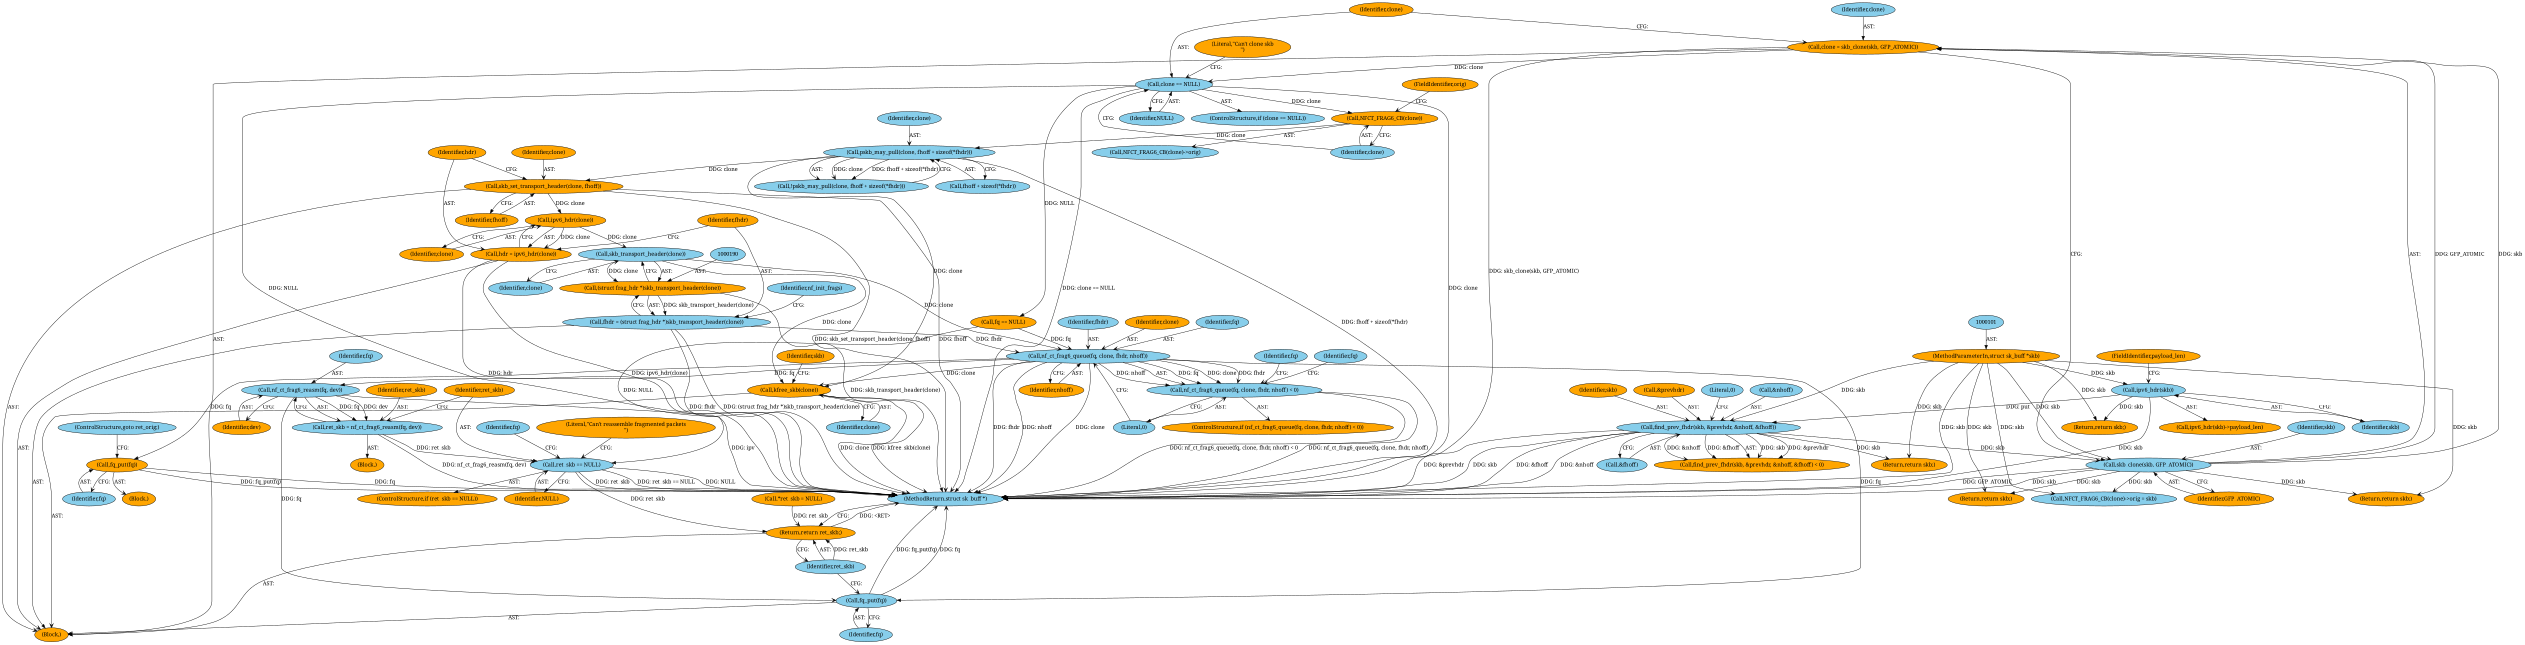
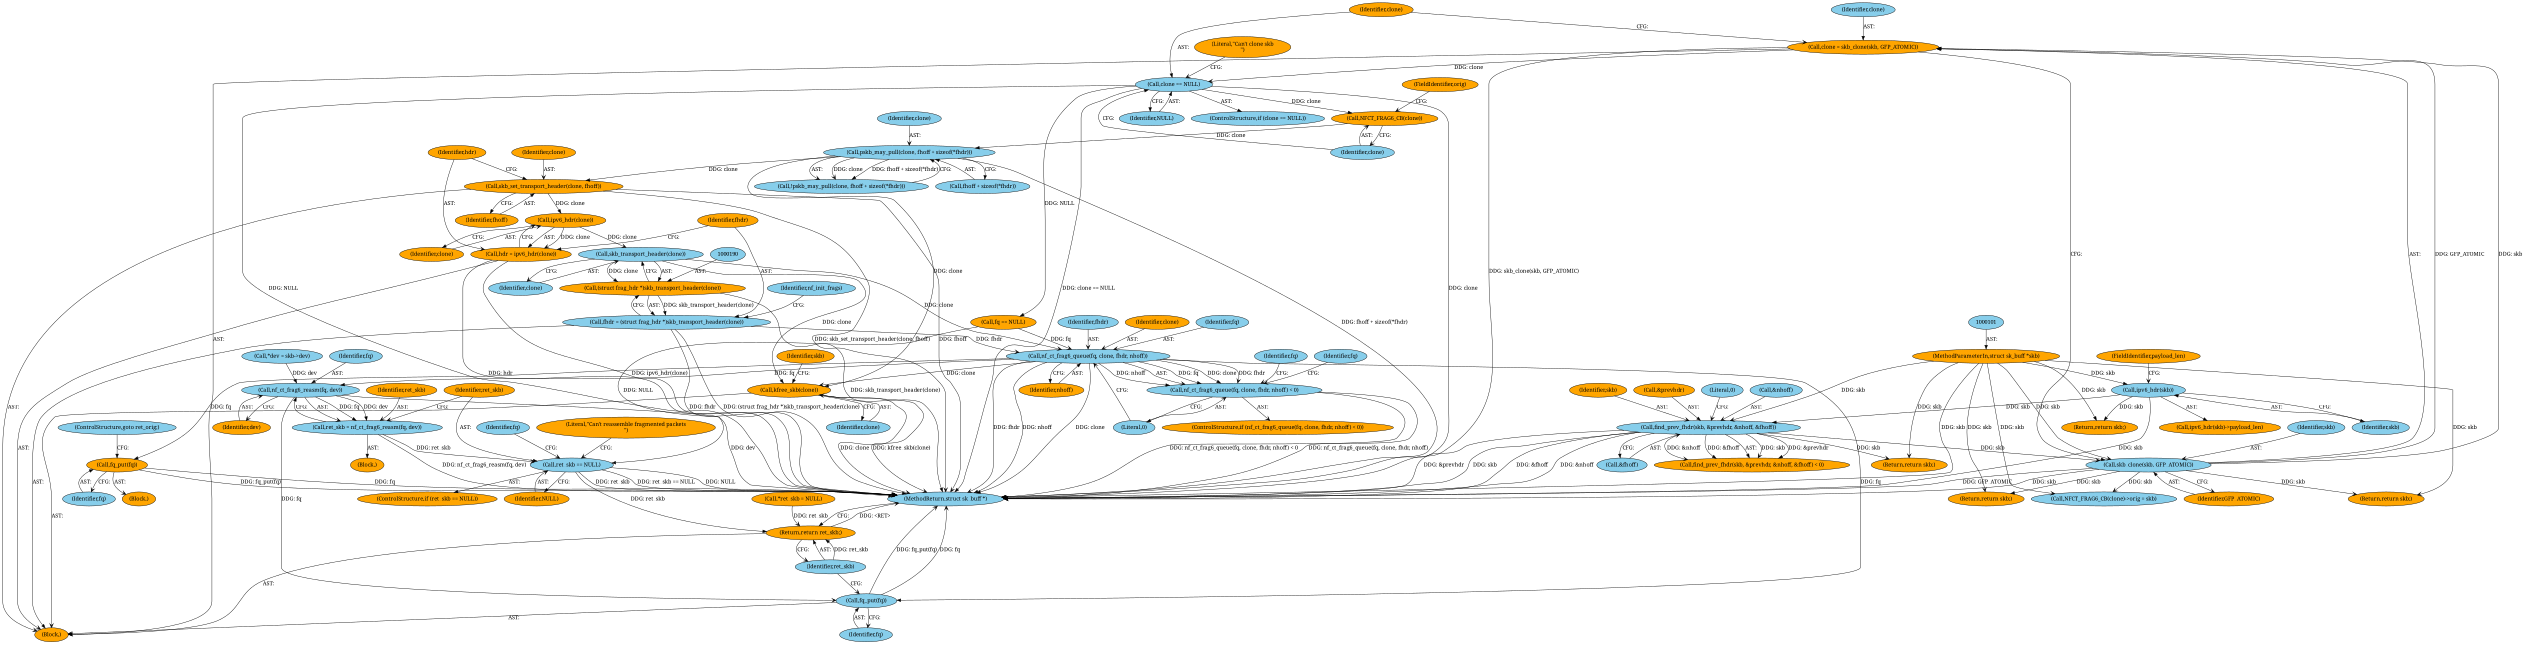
node "(Call,NFCT_FRAG6_CB(clone)->orig)": removed
node "(Call,*dev = skb->dev)": added
edge "(Call,ipv6_hdr(skb))" -> "(Call,find_prev_fhdr(skb, &prevhdr, &nhoff, &fhoff))": label "DDG: put" -> "DDG: skb"
edge "(Call,nf_ct_frag6_reasm(fq, dev))" -> "(MethodReturn,struct sk_buff *)": label "DDG: ipv" -> "DDG: dev"
